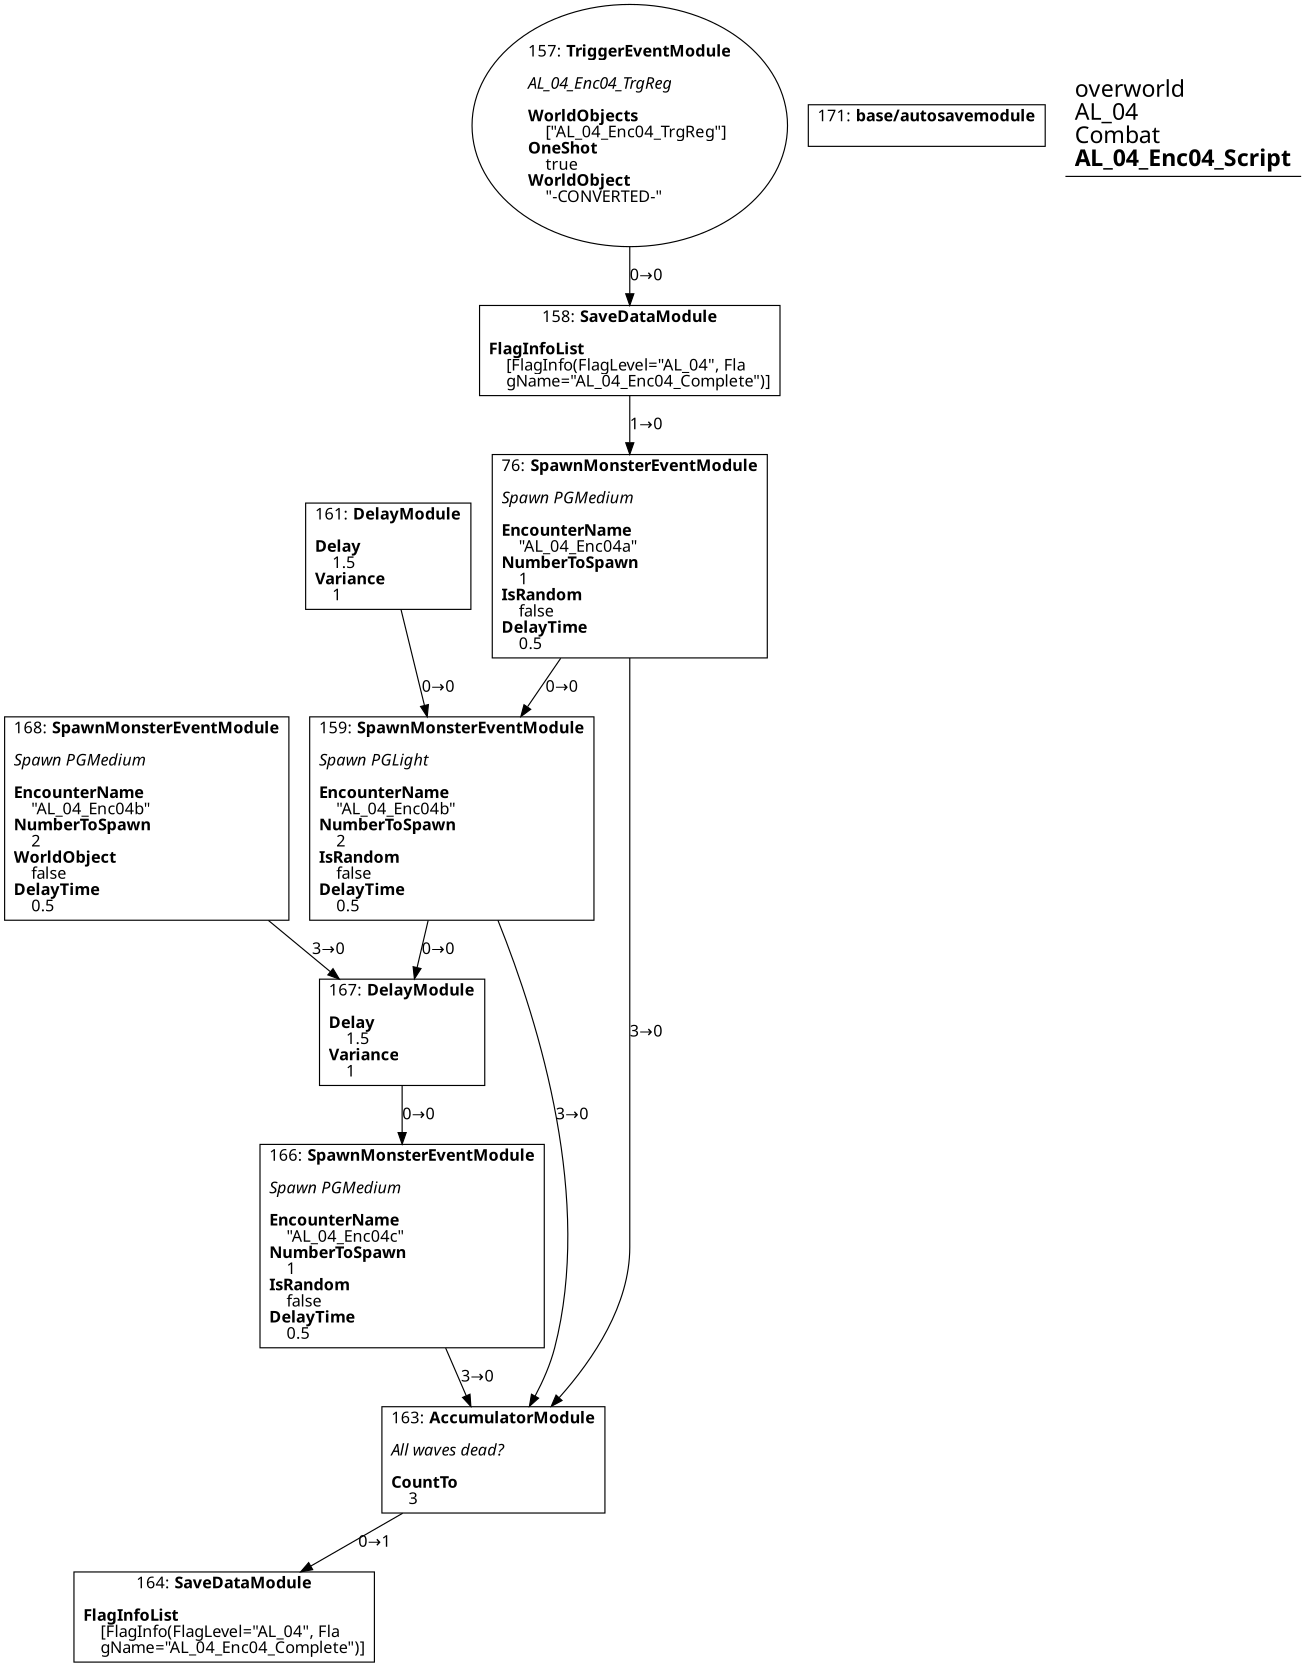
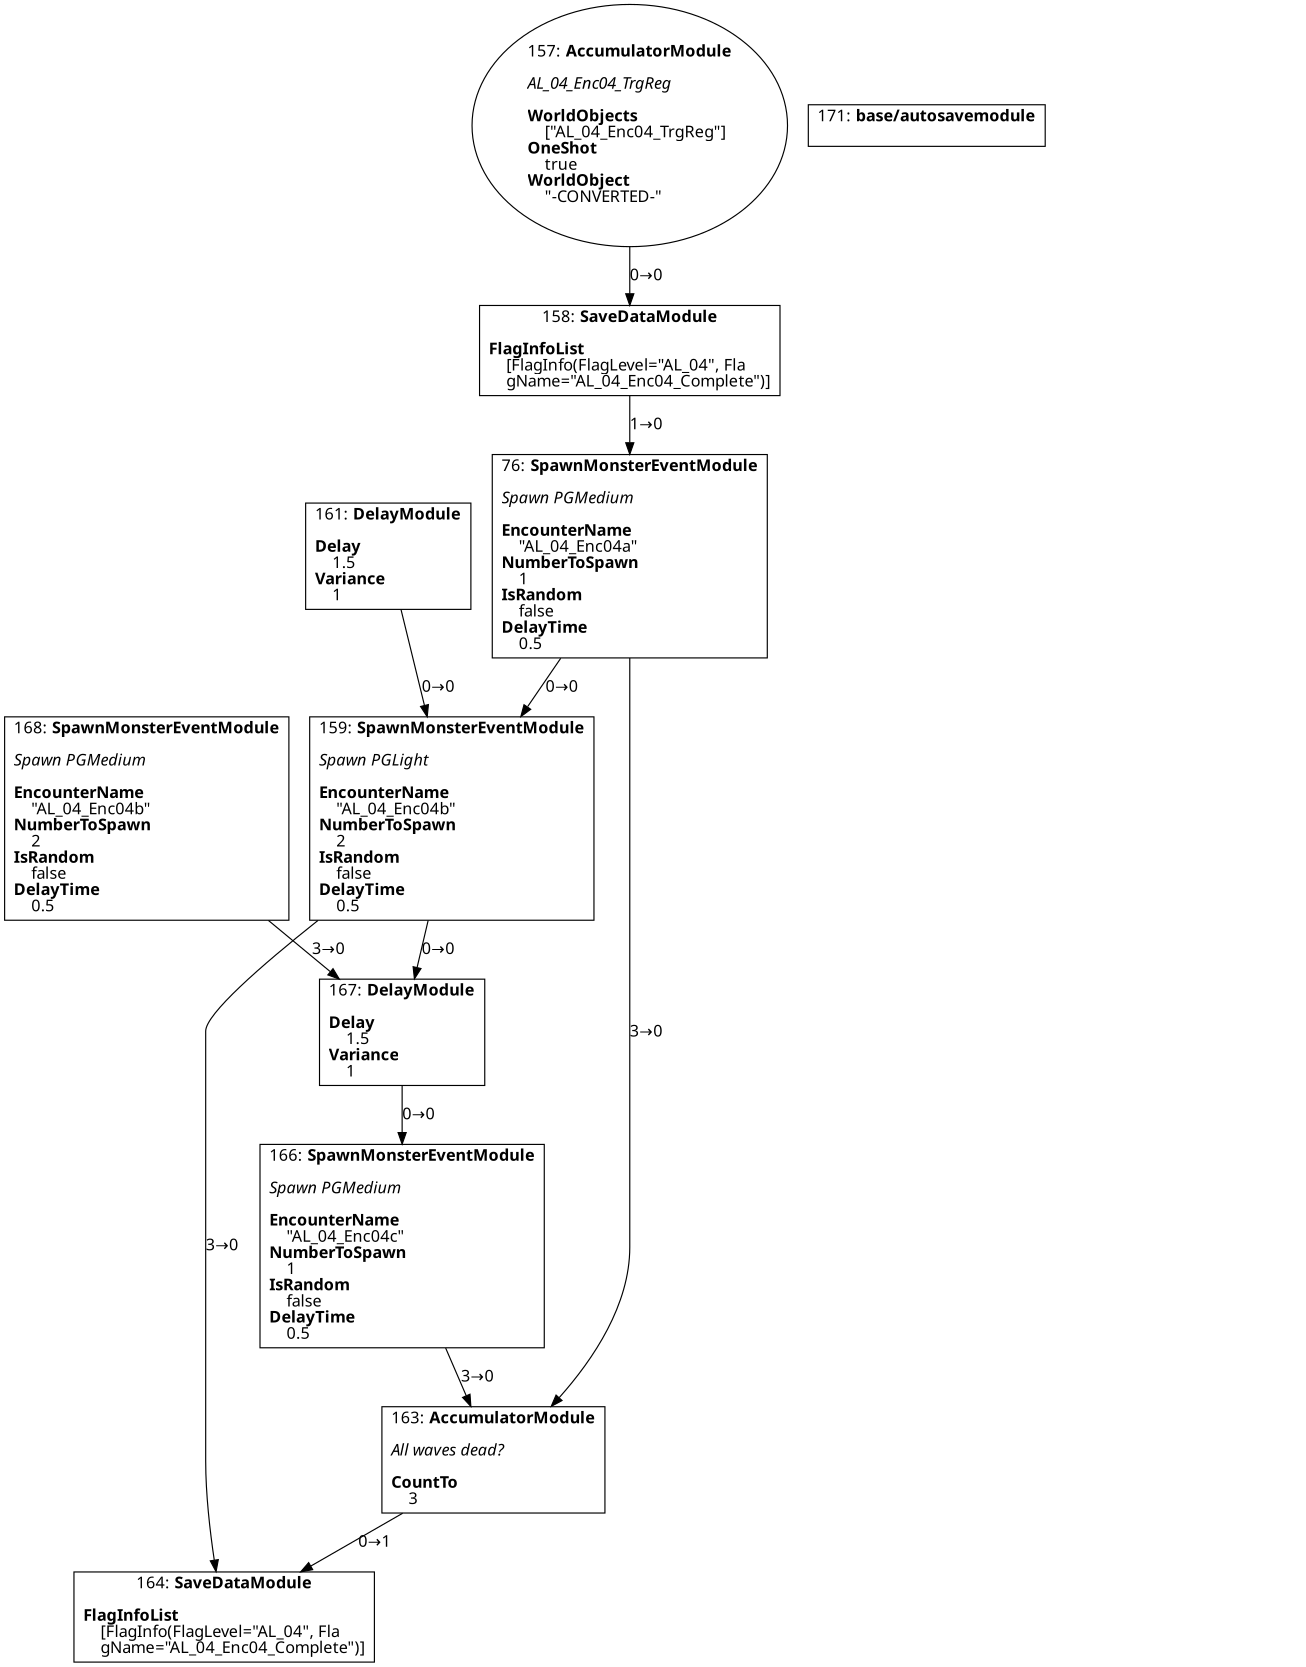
node "157:": text "TriggerEventModule" -> "AccumulatorModule"
node "overworld": removed
node "168:": text "WorldObject" -> "IsRandom"
edge "159:" -> "163:": now "159:" -> "164:"
